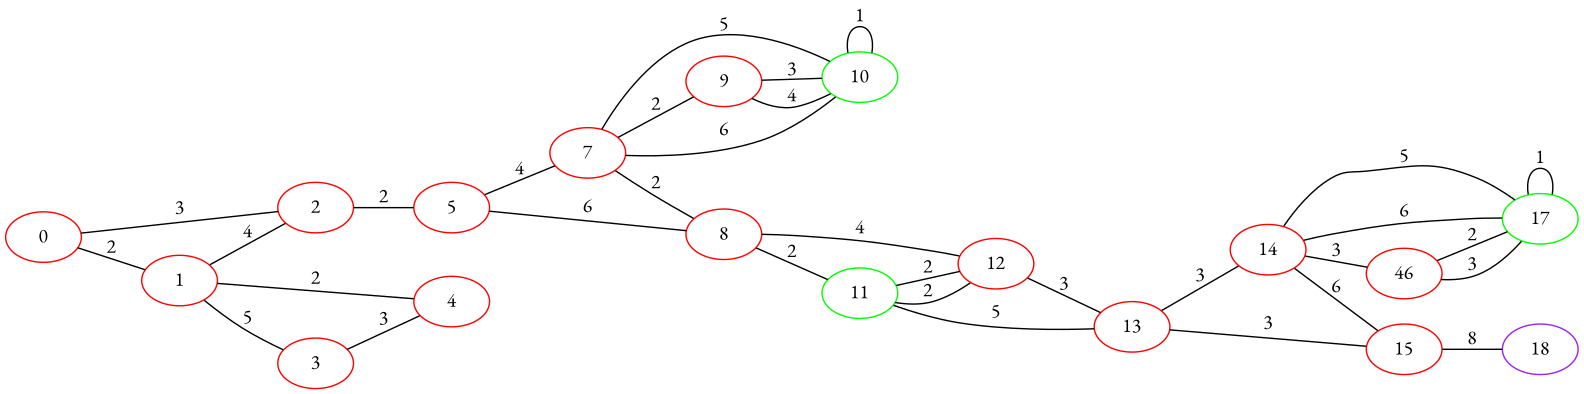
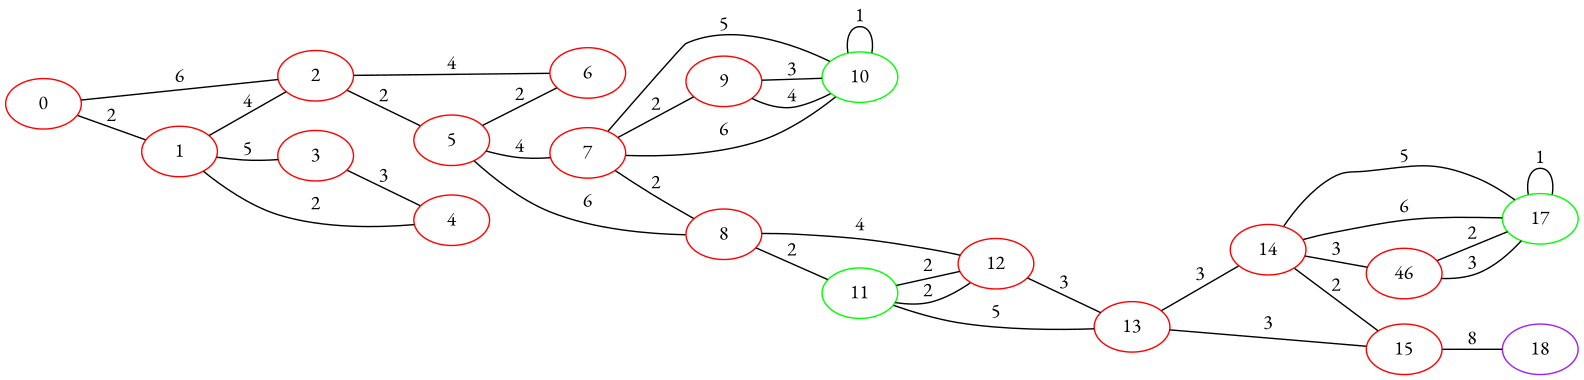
node "6": added
edge "2" -- "0": label "3" -> "6"
edge "14" -- "15": label "6" -> "2"
